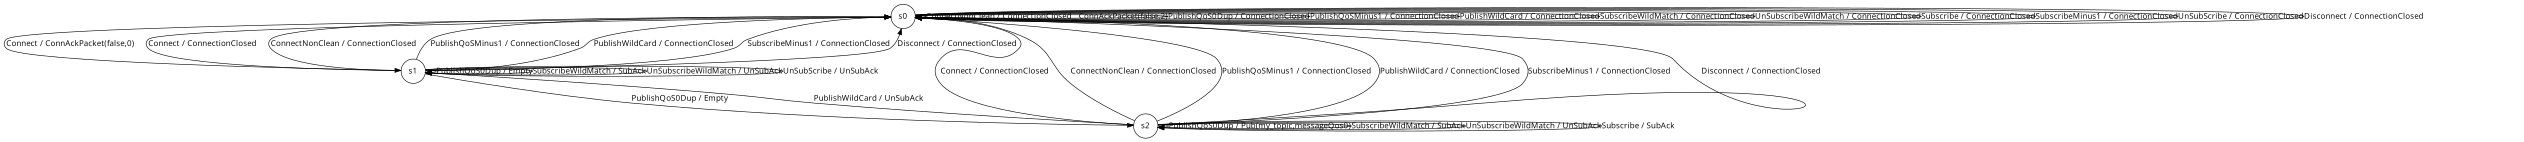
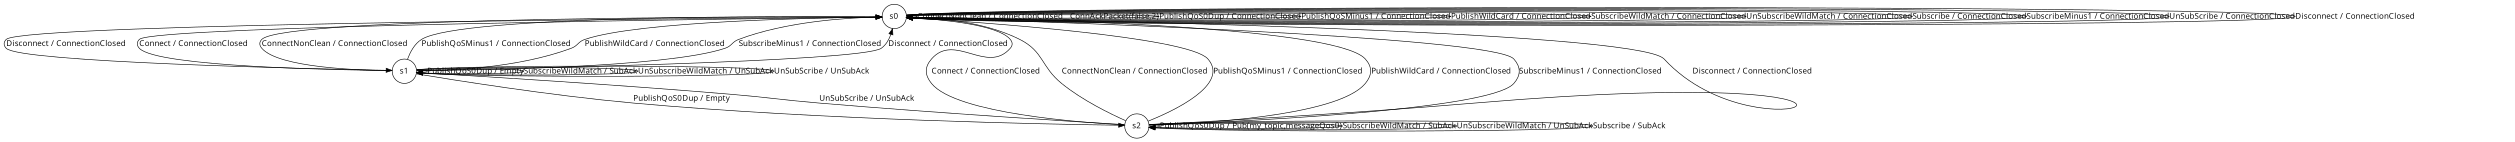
edge "s0" -> "s1": label "Connect / ConnAckPacket(false,0)" -> "Disconnect / ConnectionClosed"
edge "s2" -> "s1": label "PublishWildCard / UnSubAck" -> "UnSubScribe / UnSubAck"
